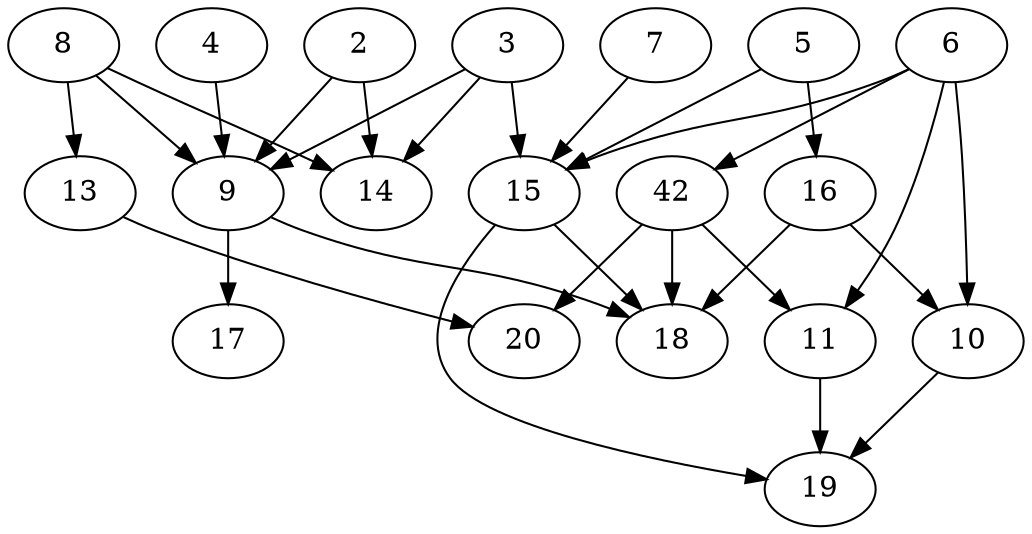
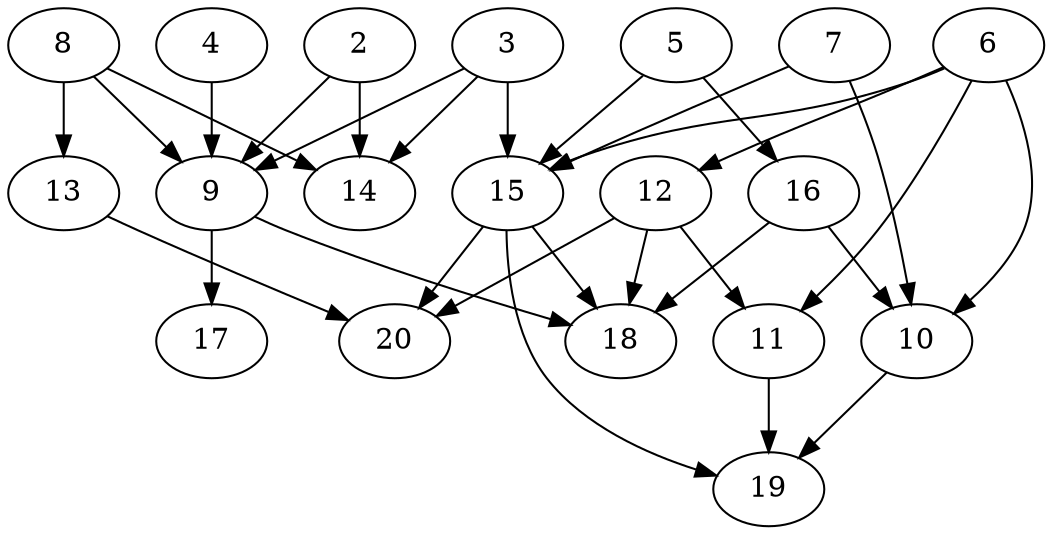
edge "7" -> "10": added
node "42": label "42" -> "12"
edge "15" -> "20": added
